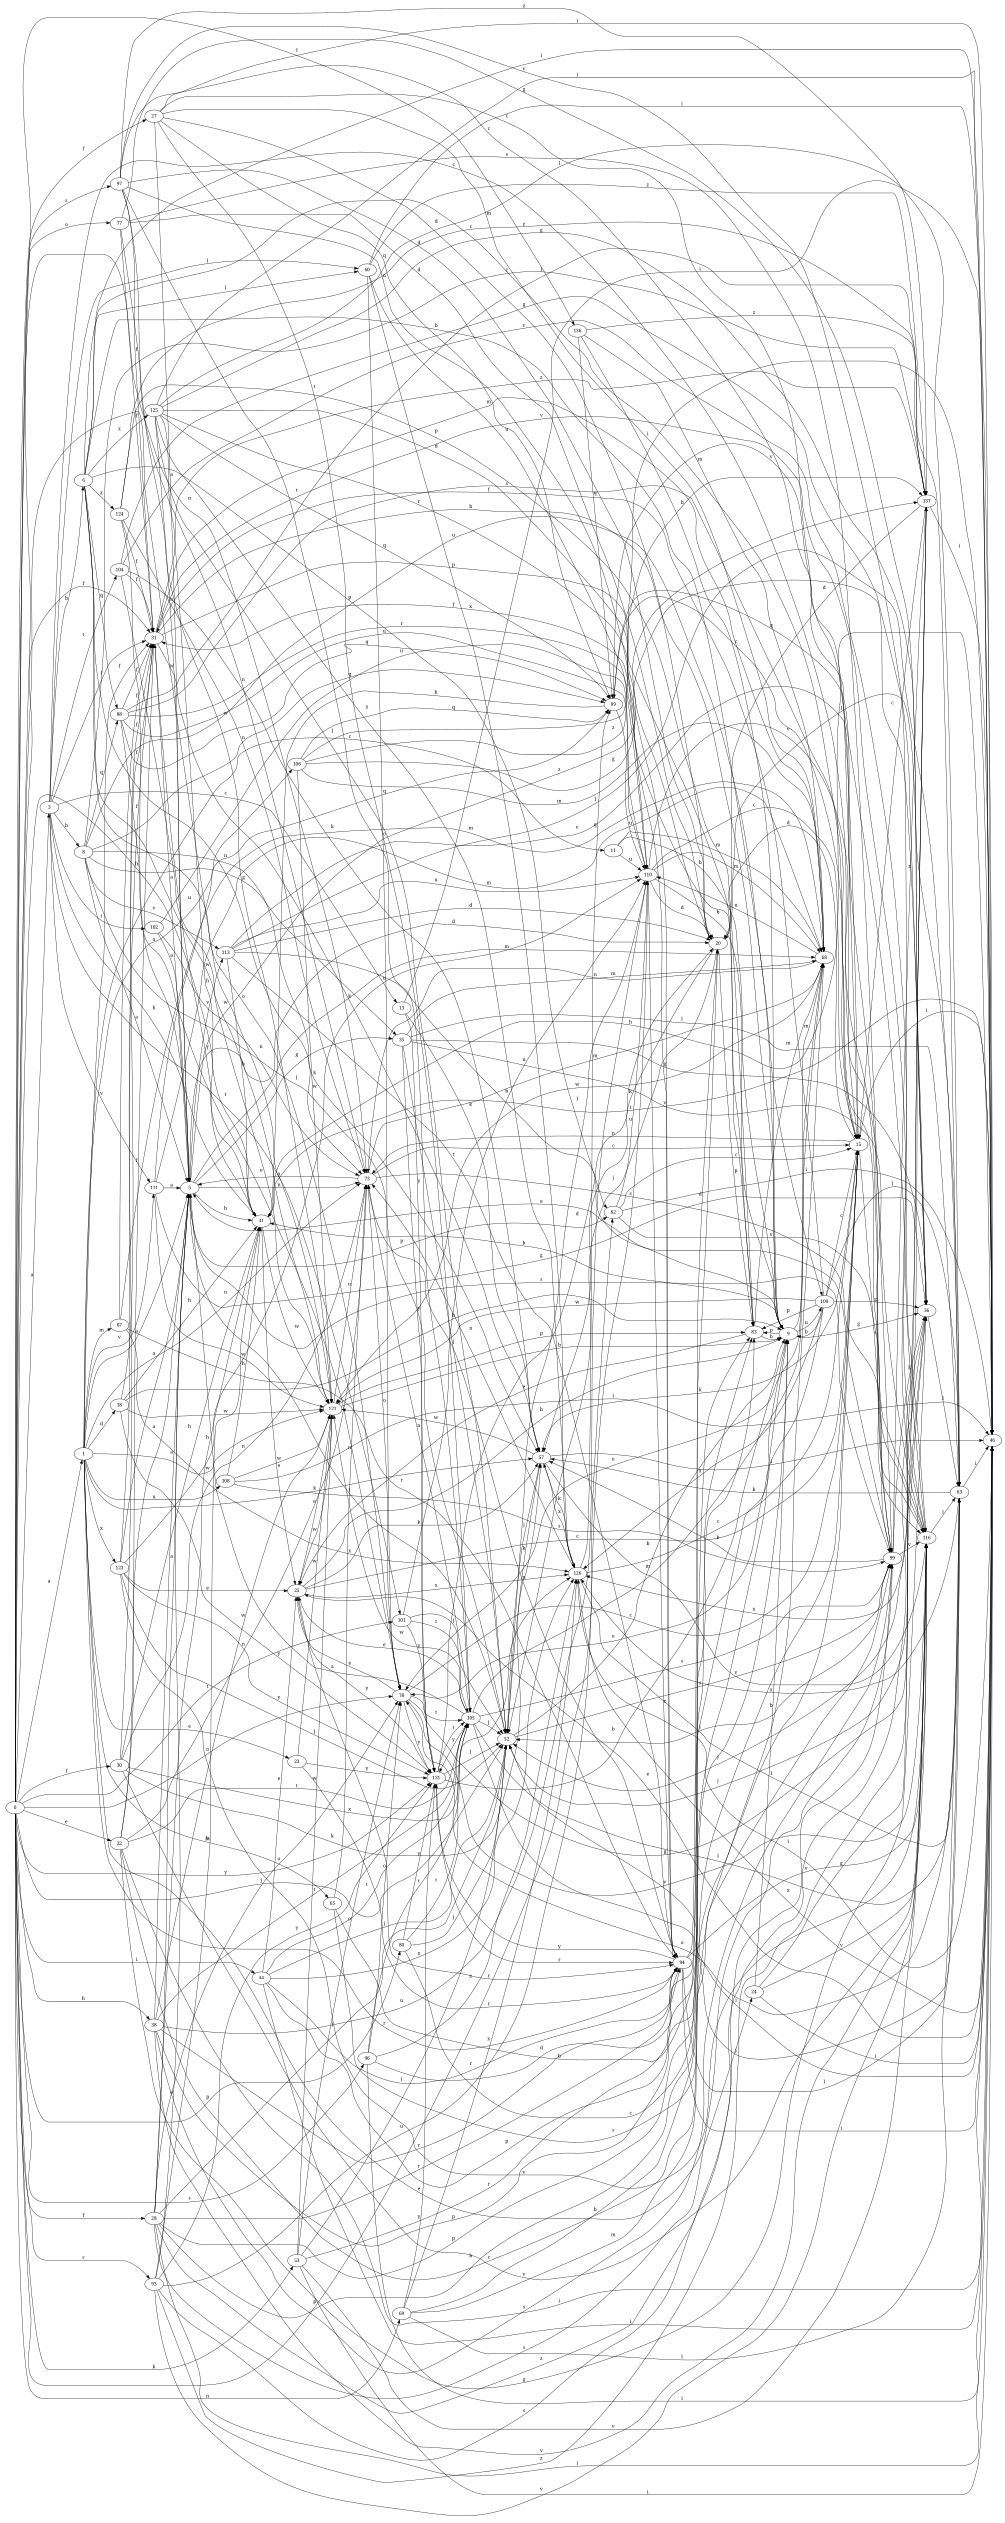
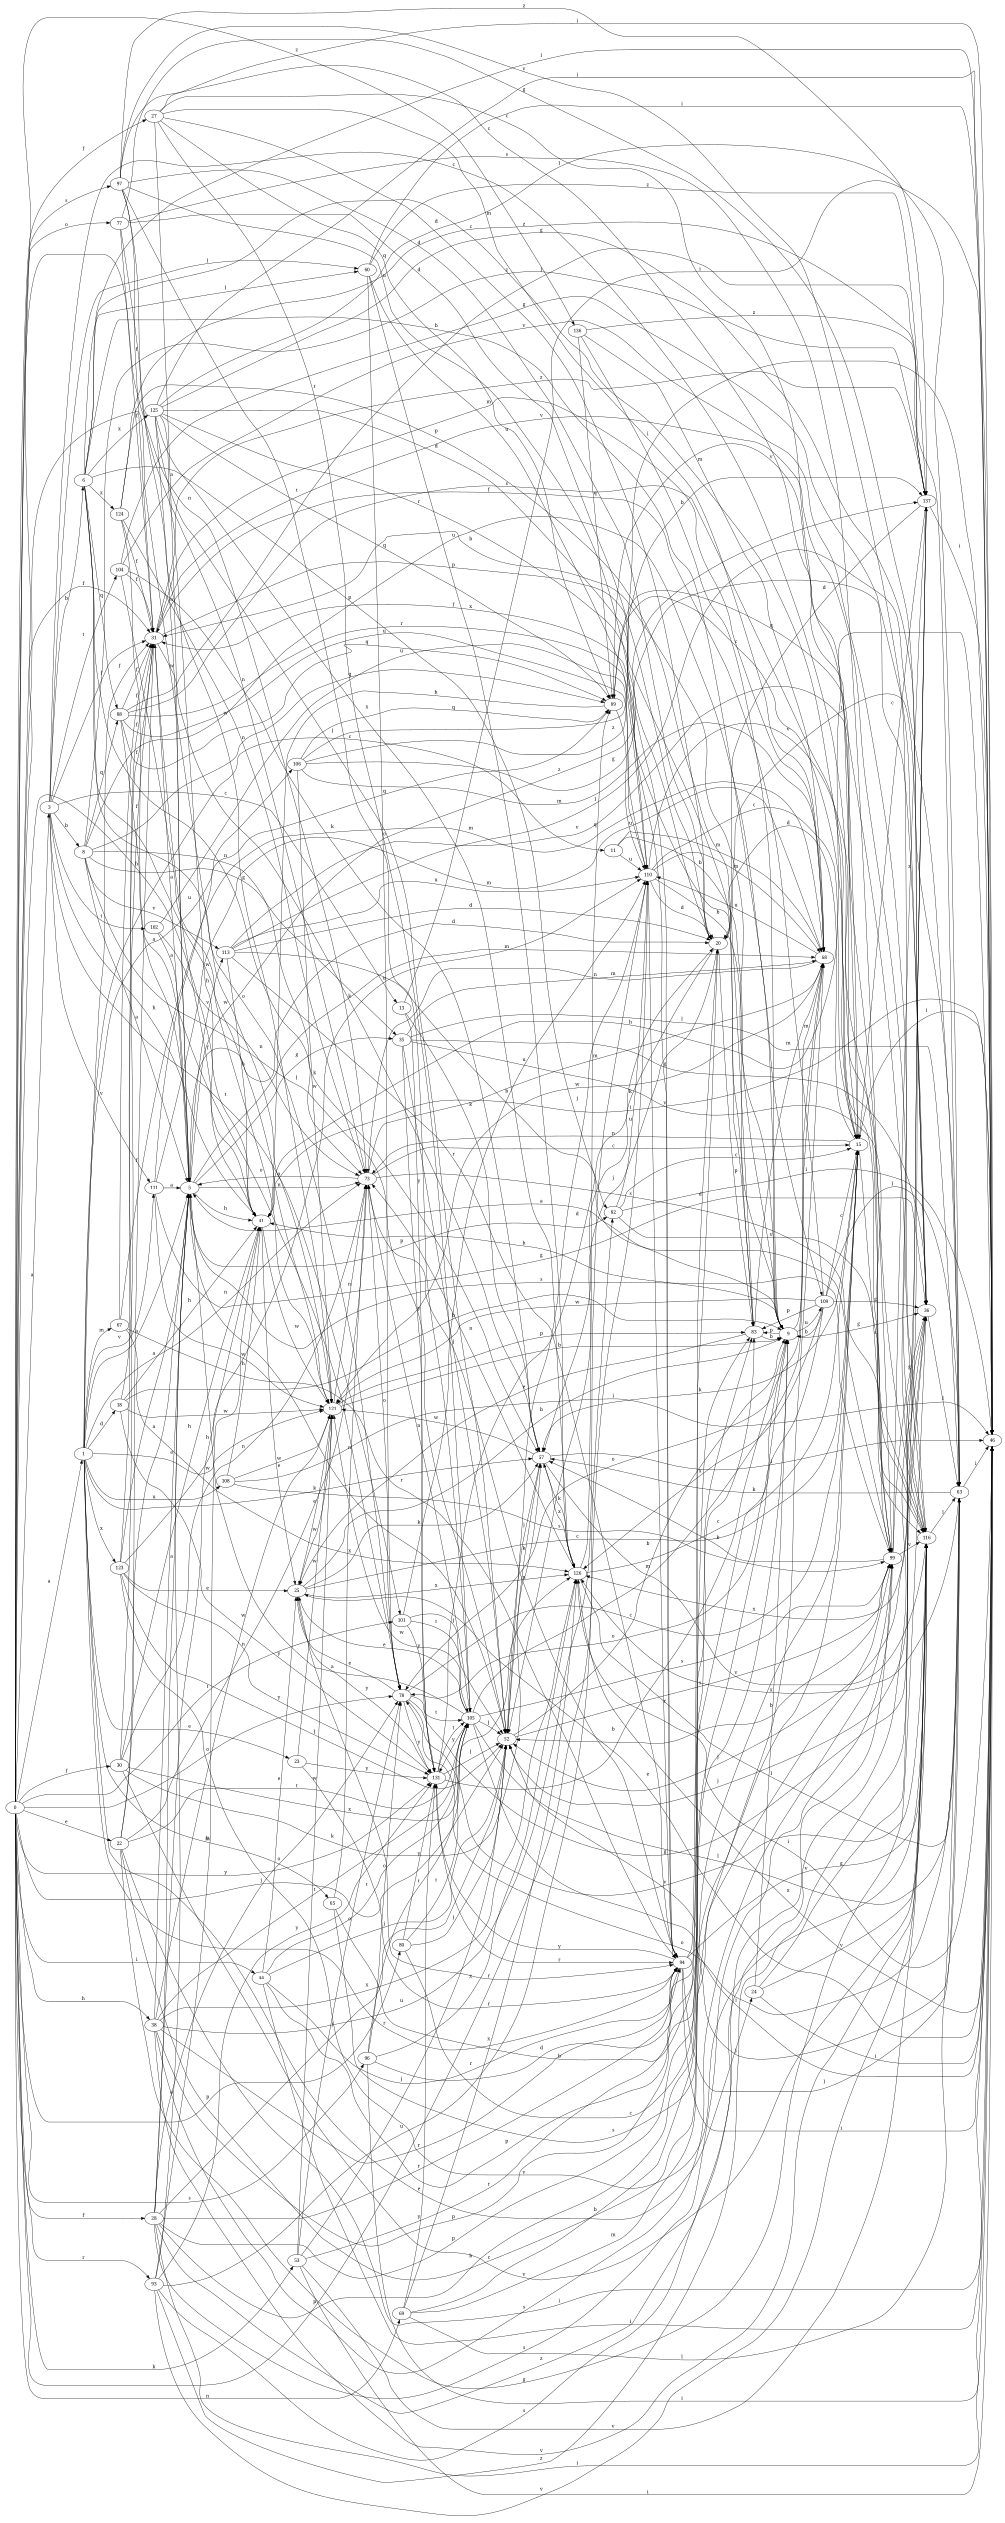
edge "31" -> "9": reversed
edge "44" -> "126": now "38" -> "126"
